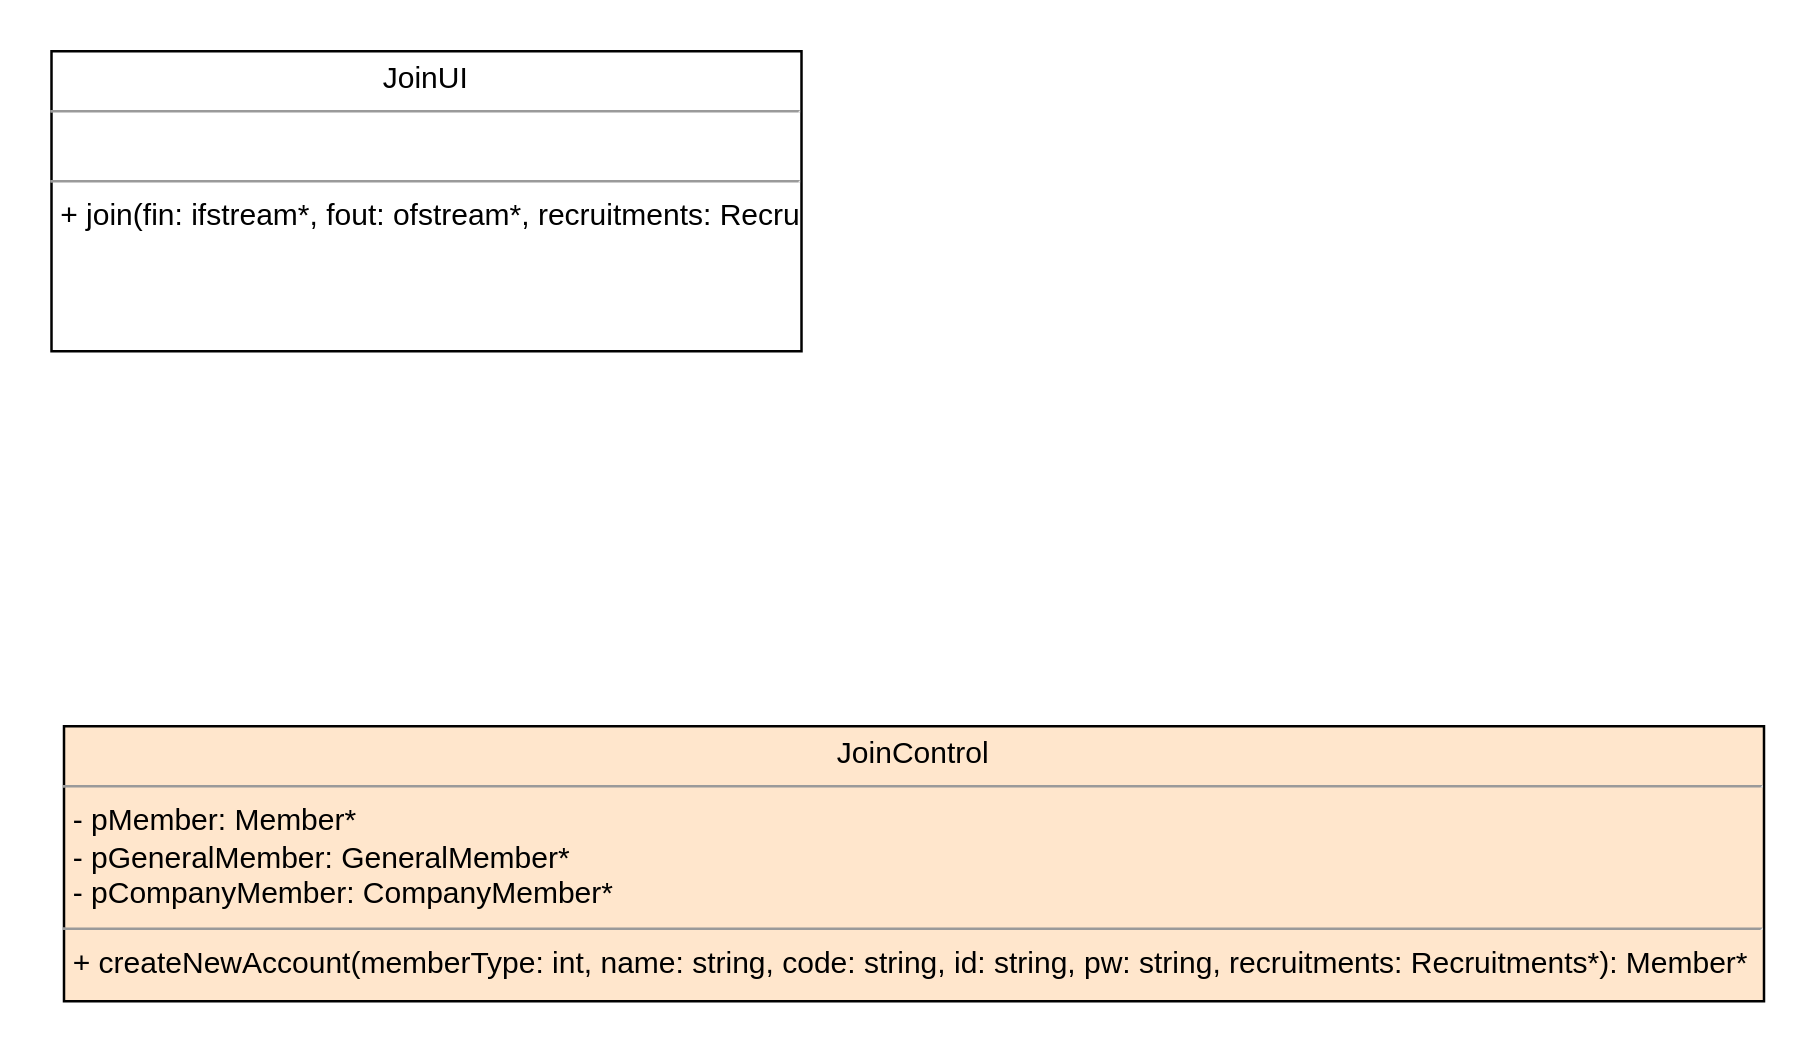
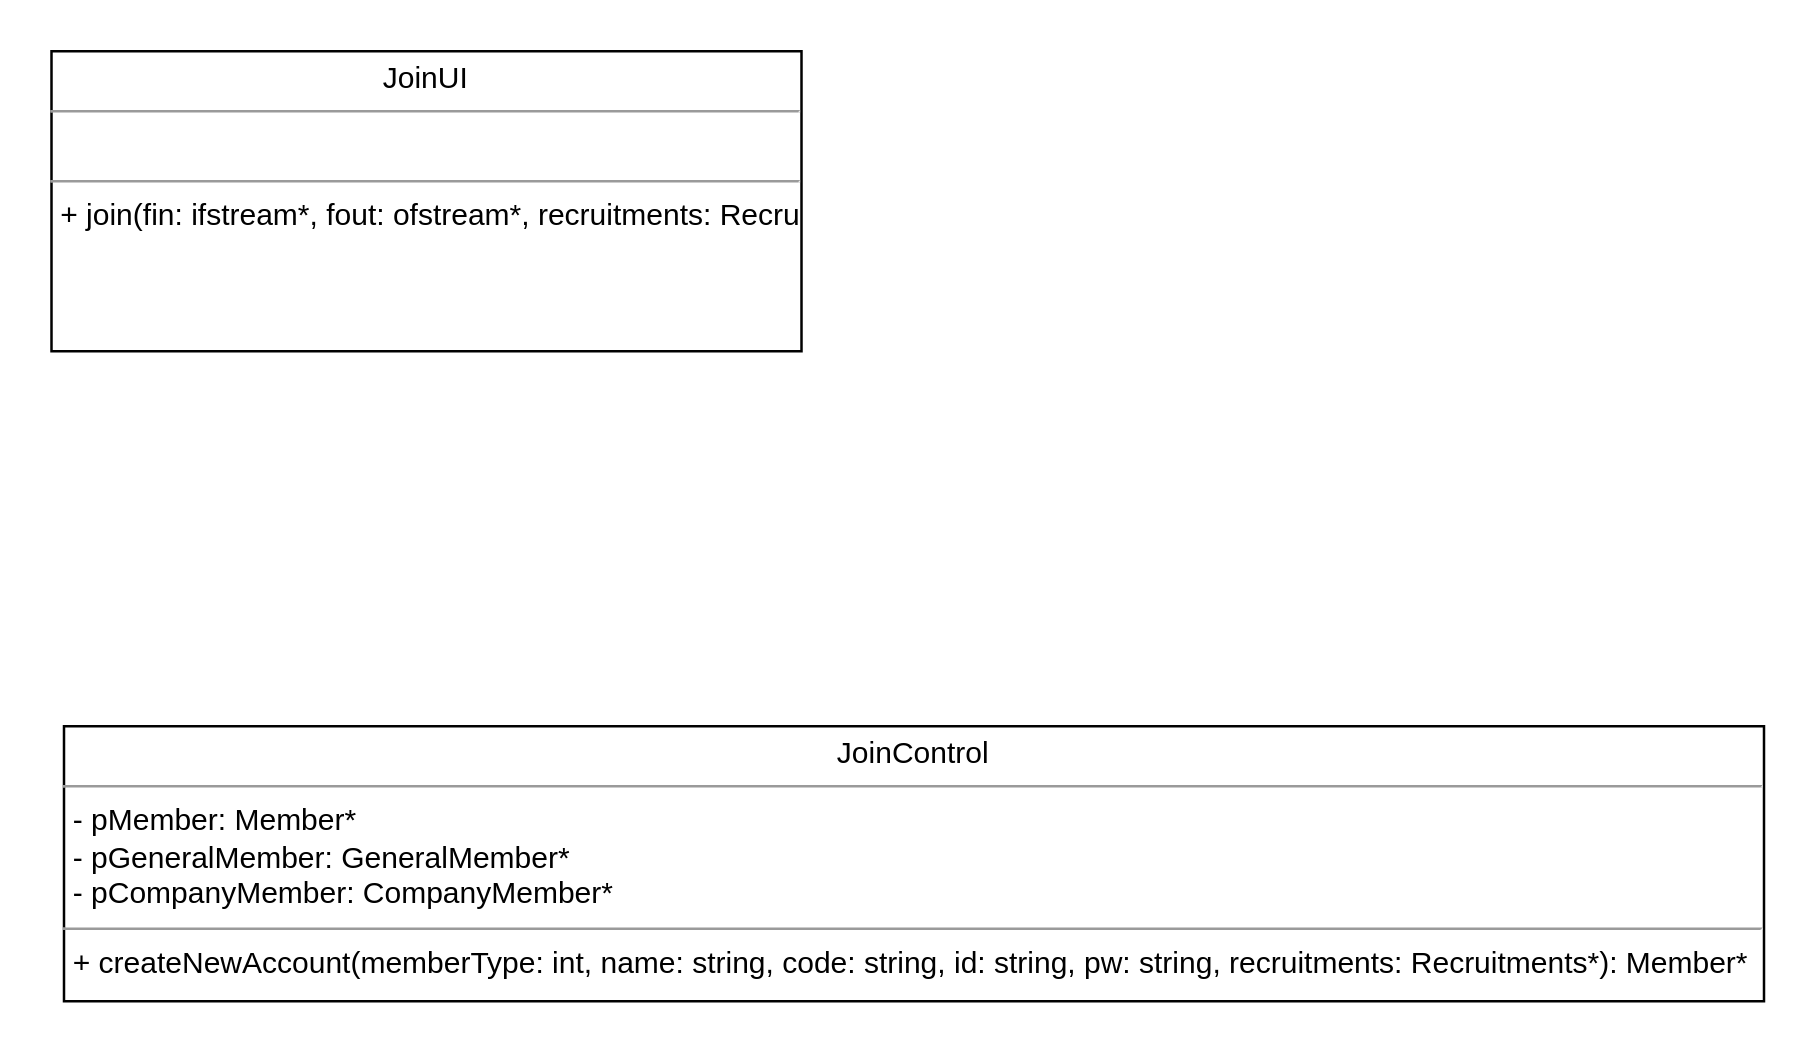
node "JoinControl - pMember: Member* - pGeneralMember: GeneralMember* - pCompanyMember: CompanyMember* + createNewAccount(memberType: int, name: string, code: string, id: string, pw: string, recruitments: Recruitments*): Member*": fillcolor #ffe6cc -> #ffffff
